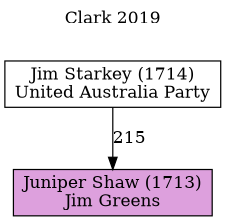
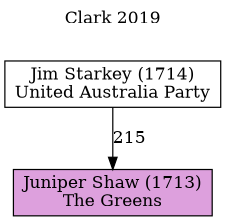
node "Juniper Shaw (1713) Jim Greens": label "Juniper Shaw (1713) Jim Greens" -> "Juniper Shaw (1713) The Greens"
